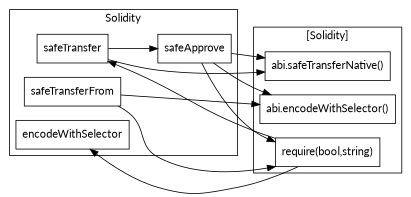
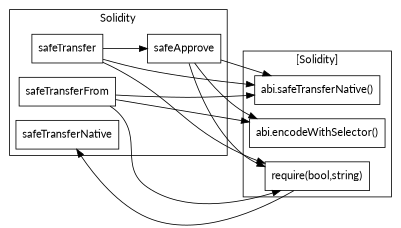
edge "safeTransferFrom" -> "abi.safeTransferNative()": added
edge "require(bool,string)" -> "safeTransfer": reversed
node "encodeWithSelector": label "encodeWithSelector" -> "safeTransferNative"
